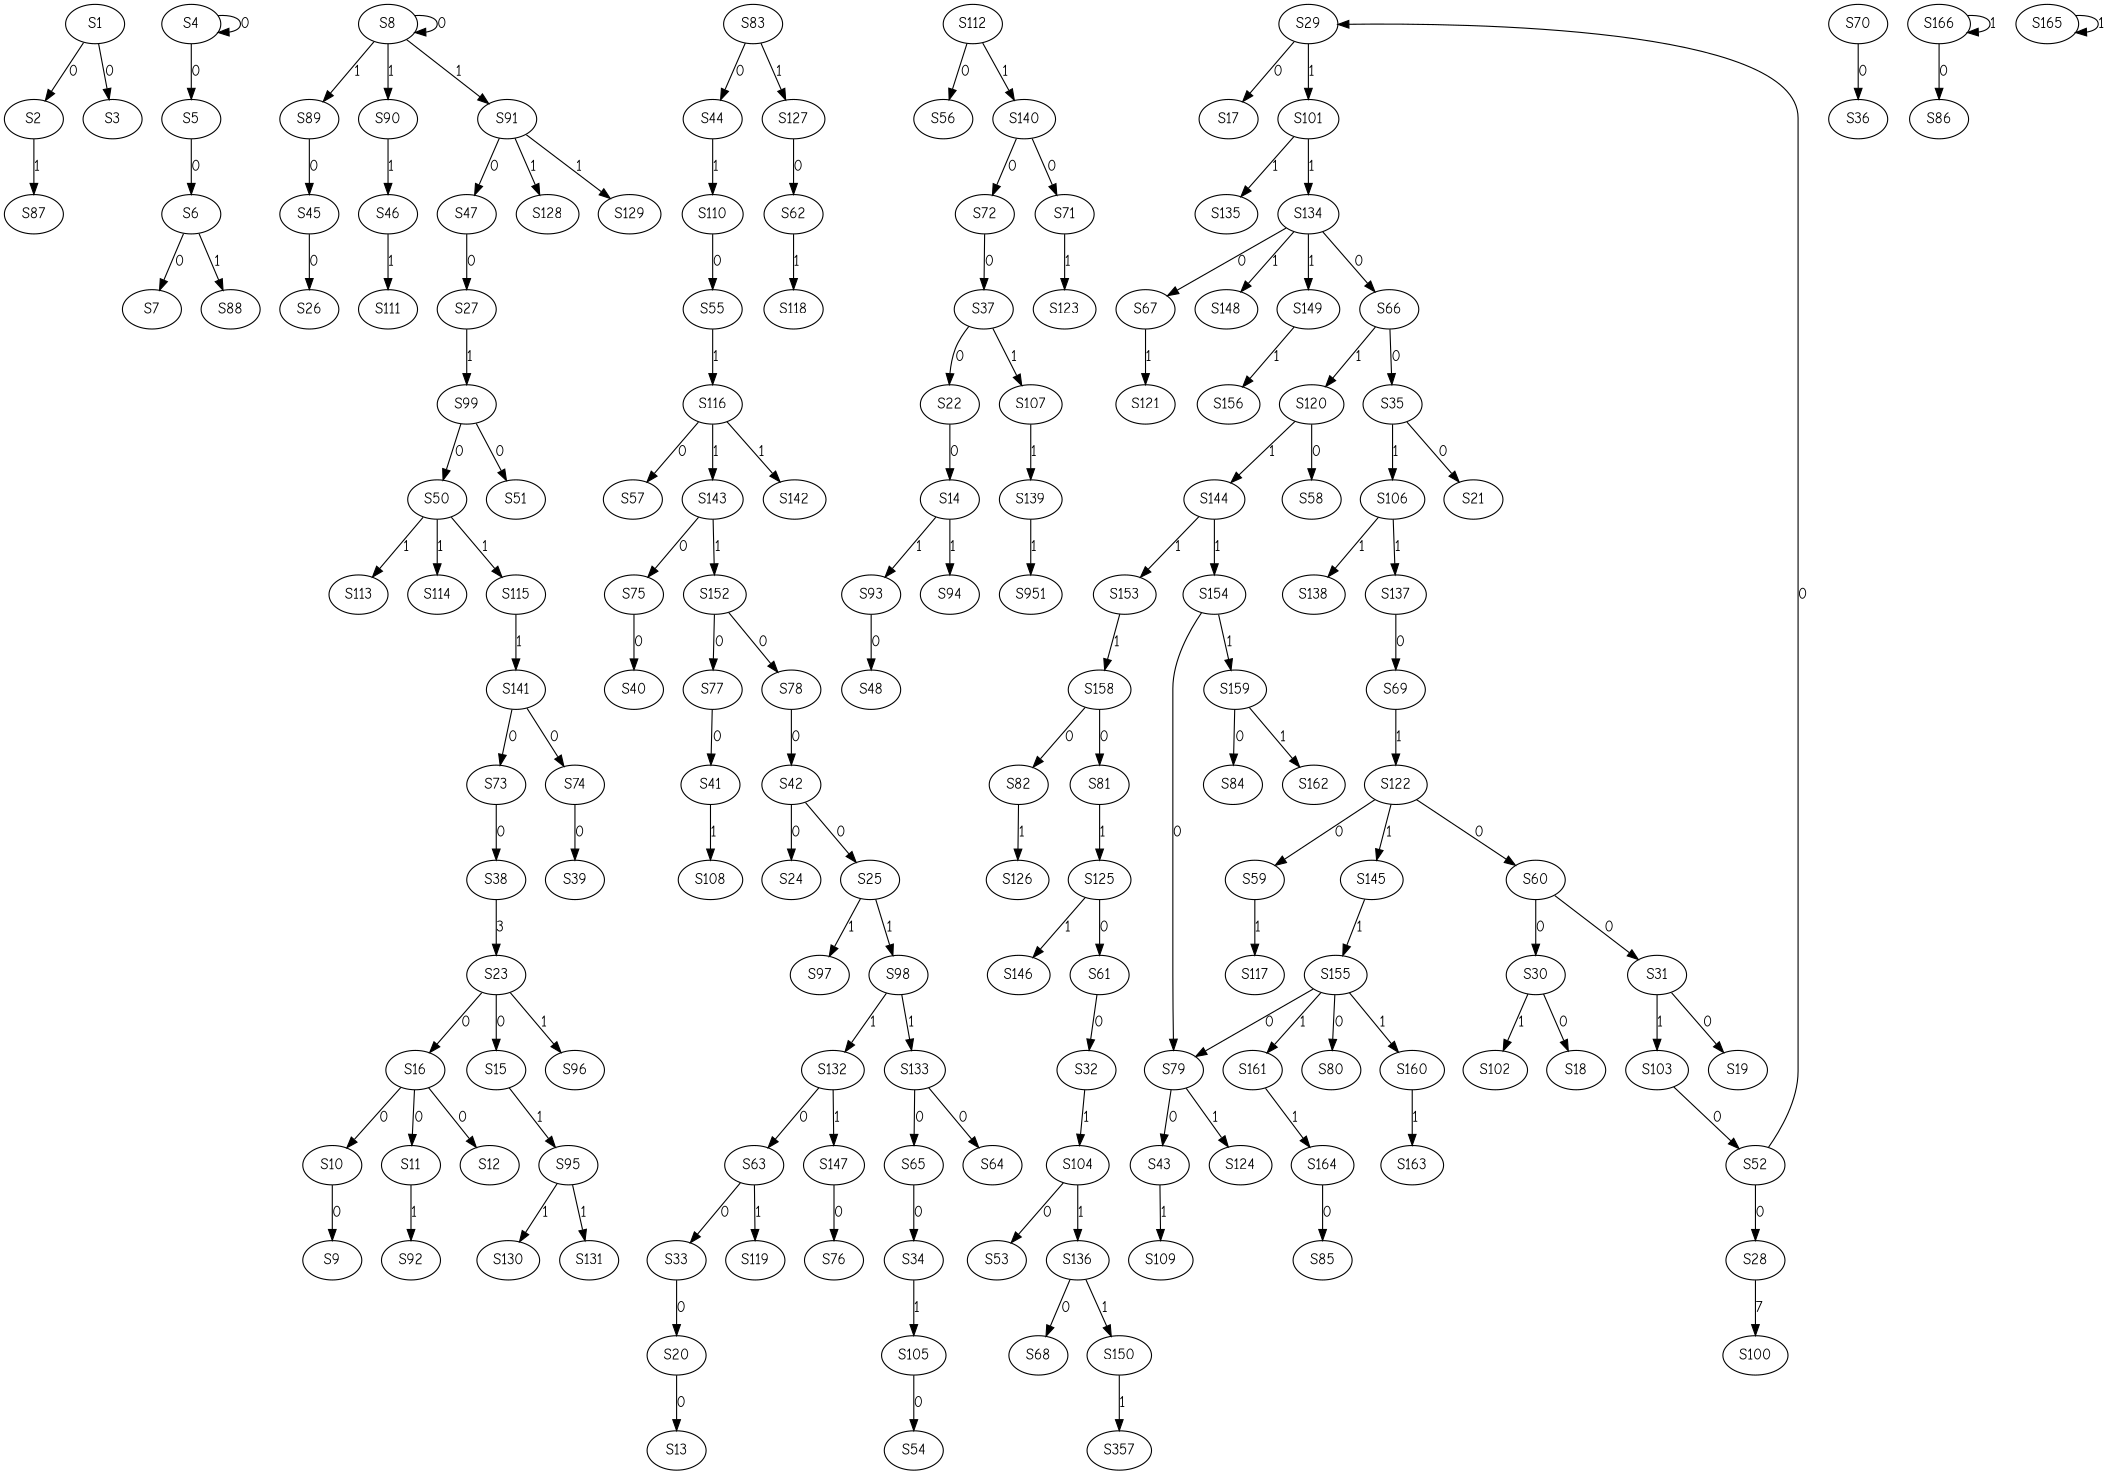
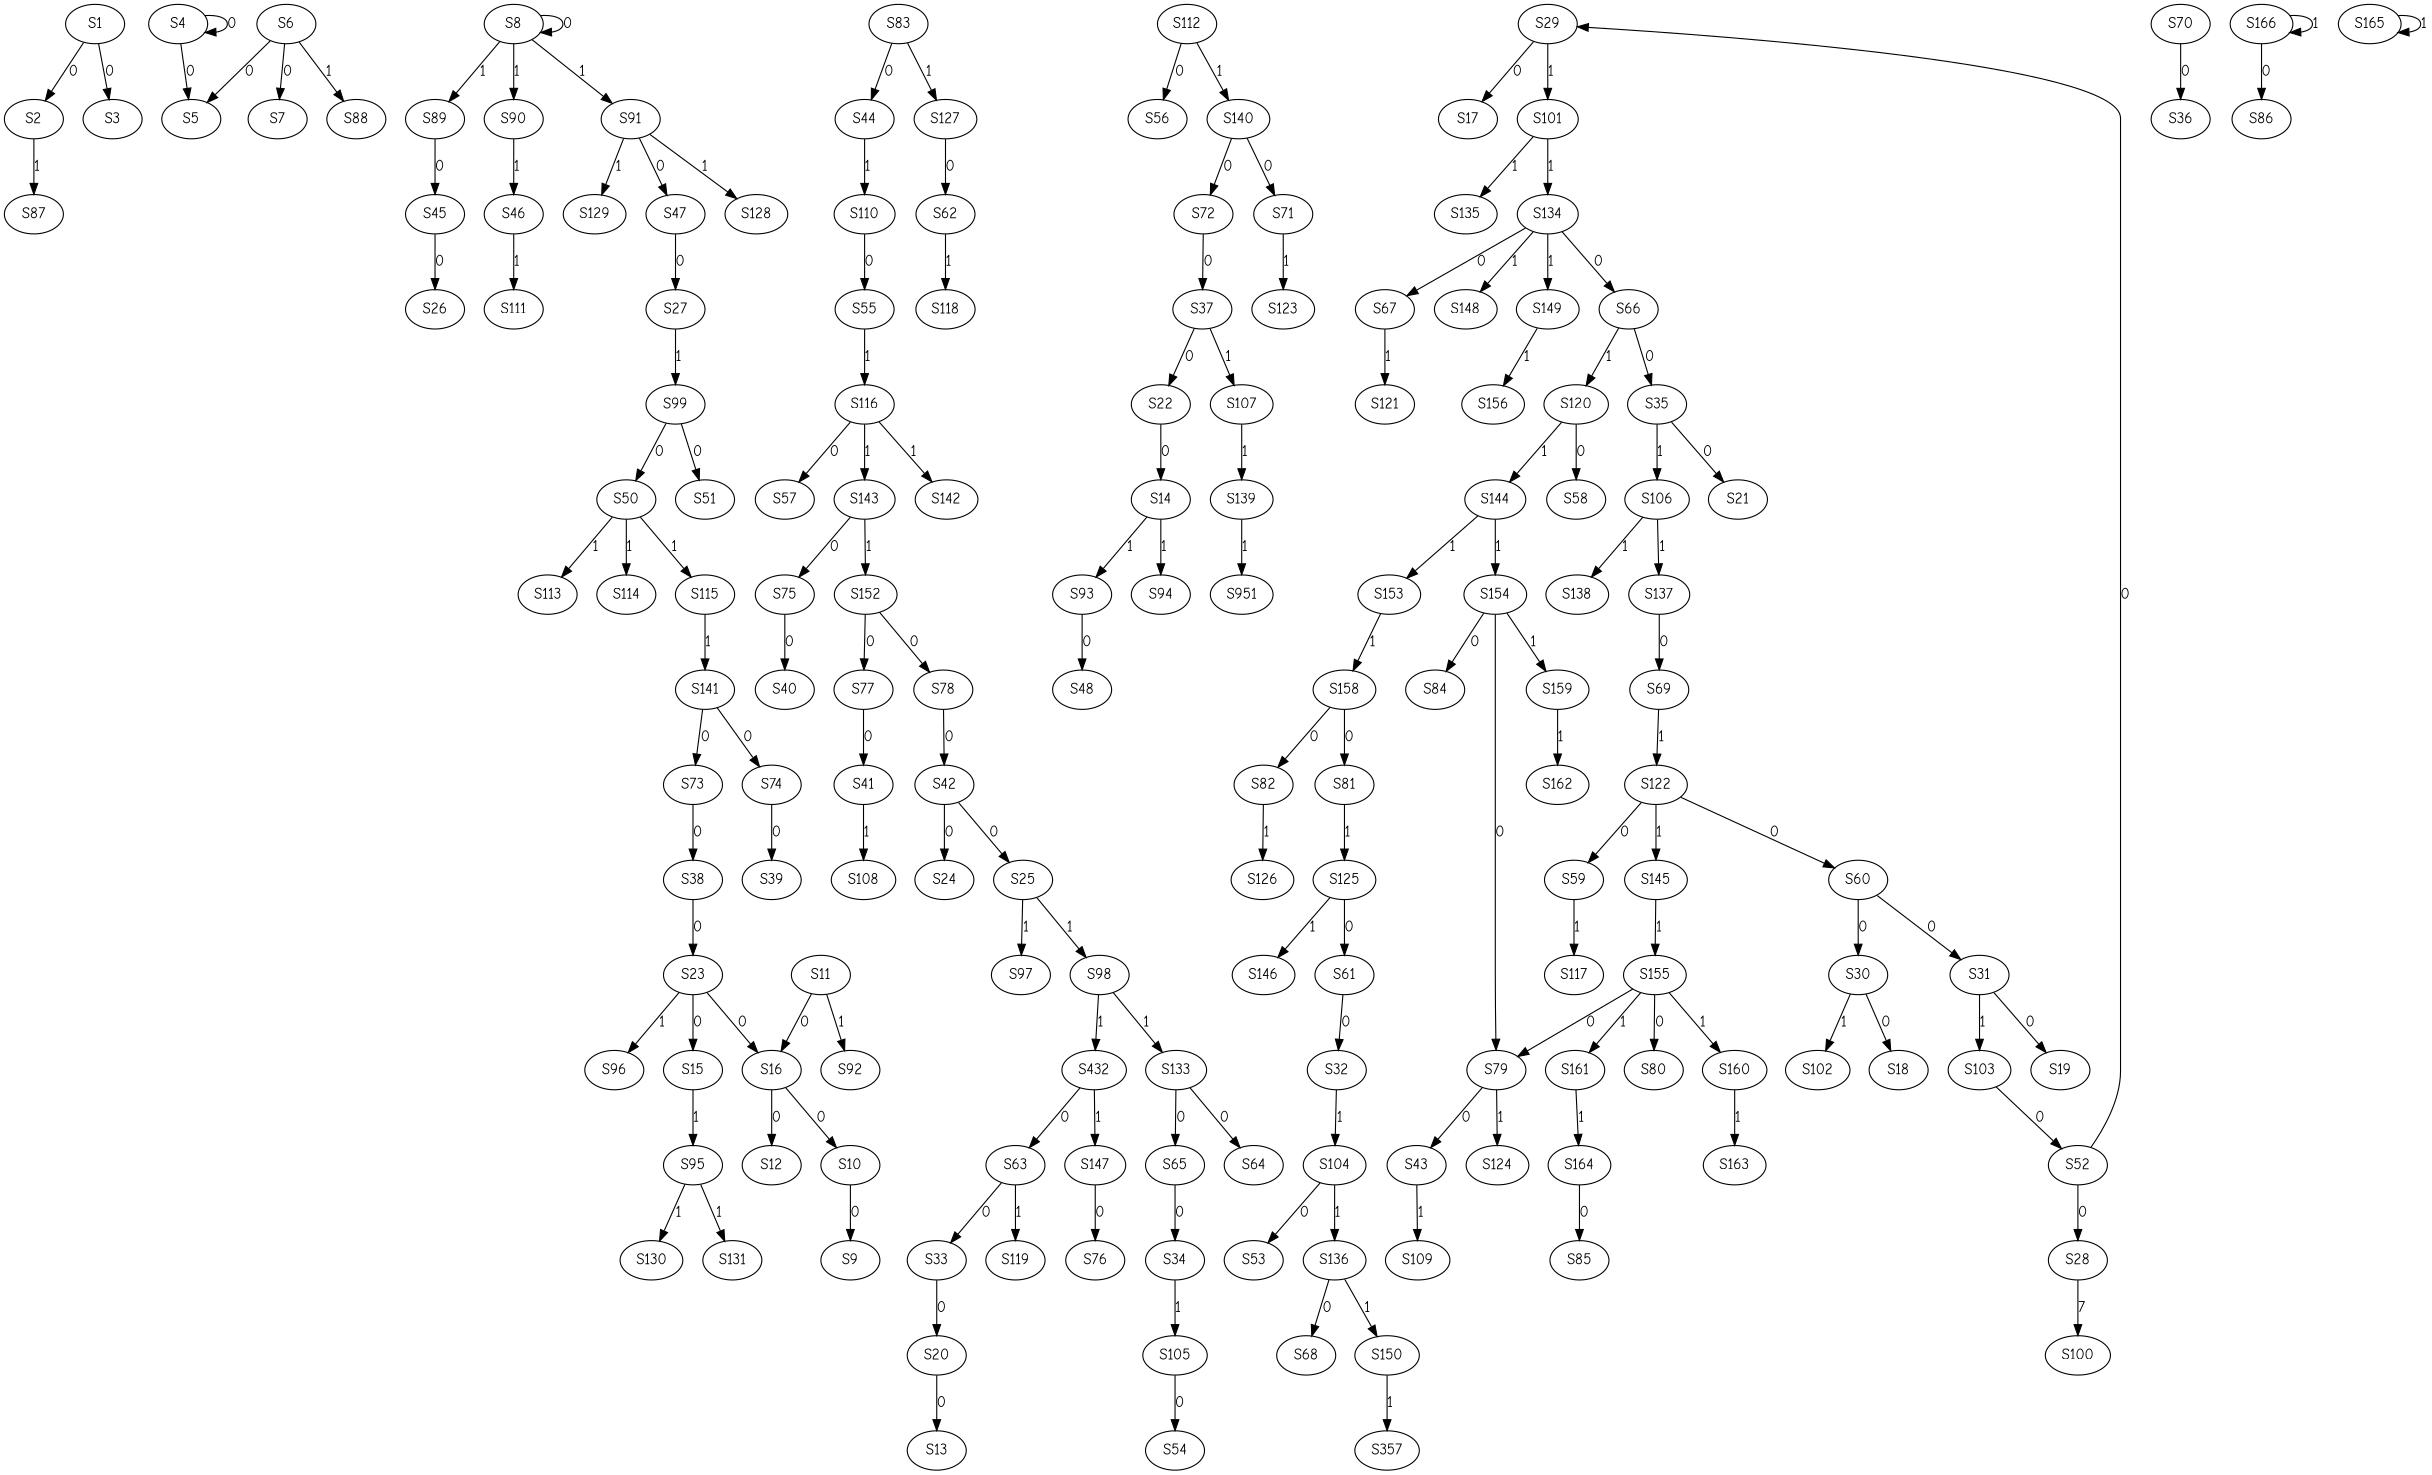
edge "S5" -> "S6": reversed
edge "S159" -> "S84": now "S154" -> "S84"
edge "S38" -> "S23": label "3" -> "0"
node "S132": label "S132" -> "S432"
edge "S16" -> "S11": reversed
